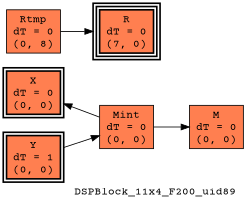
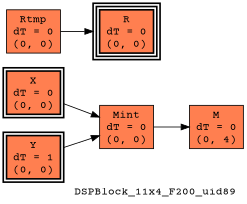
node "Rtmp dT = 0 (0, 8)": label "Rtmp dT = 0 (0, 8)" -> "Rtmp dT = 0 (0, 0)"
node "R dT = 0 (7, 0)": label "R dT = 0 (7, 0)" -> "R dT = 0 (0, 0)"
edge "Mint dT = 0 (0, 0)" -> "X dT = 0 (0, 0)": reversed
node "M dT = 0 (0, 0)": label "M dT = 0 (0, 0)" -> "M dT = 0 (0, 4)"
